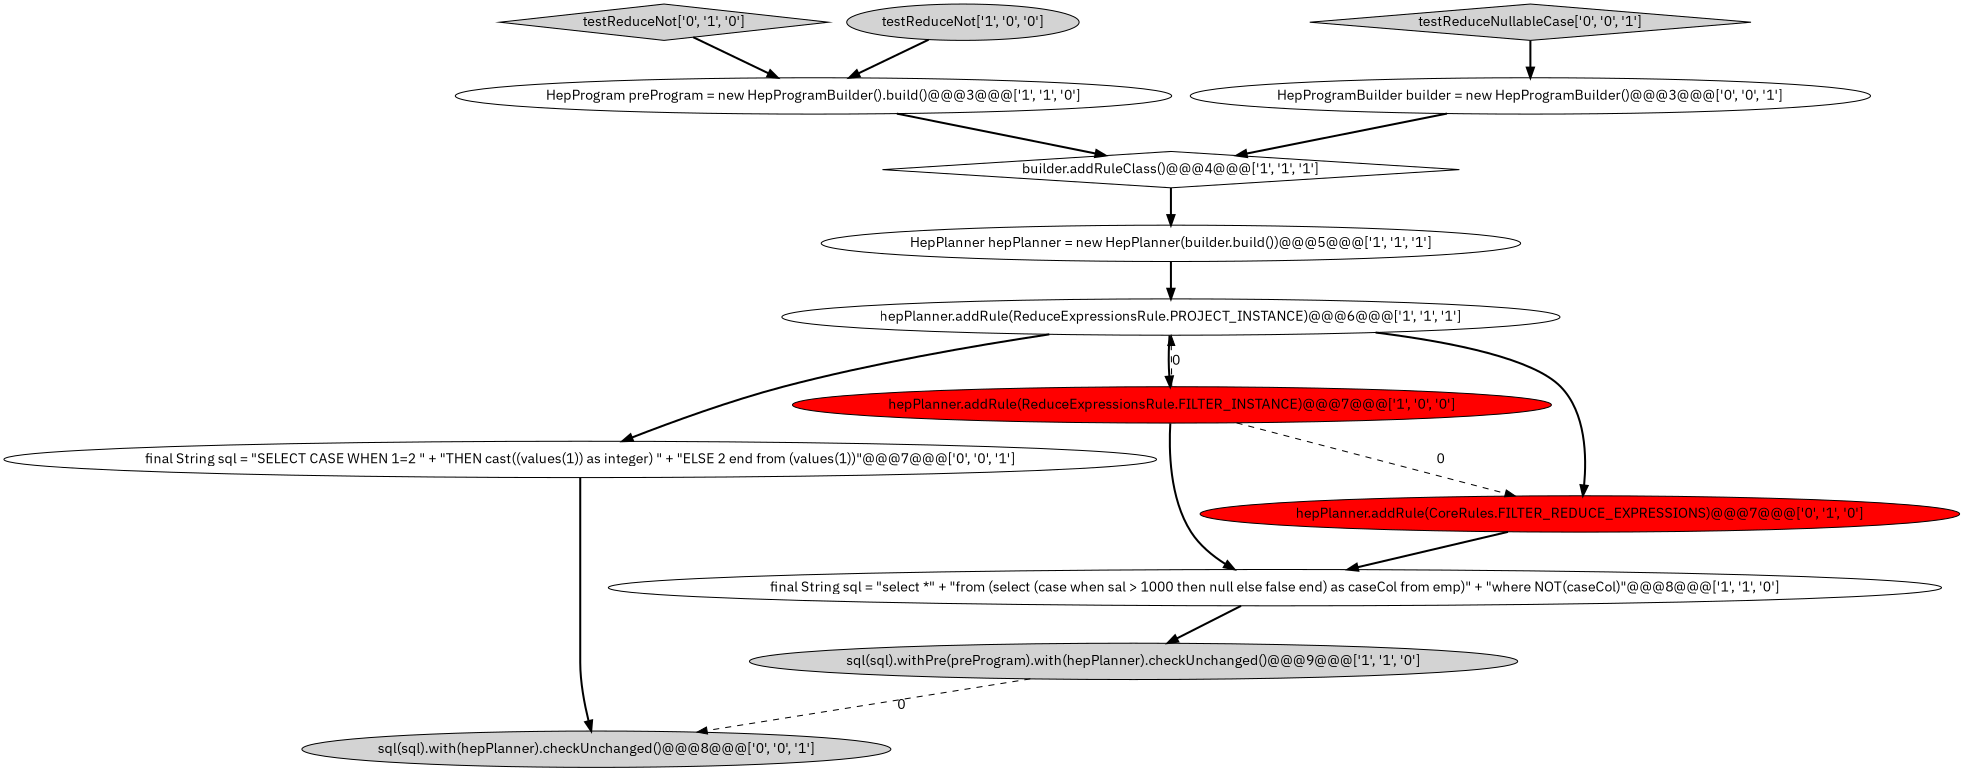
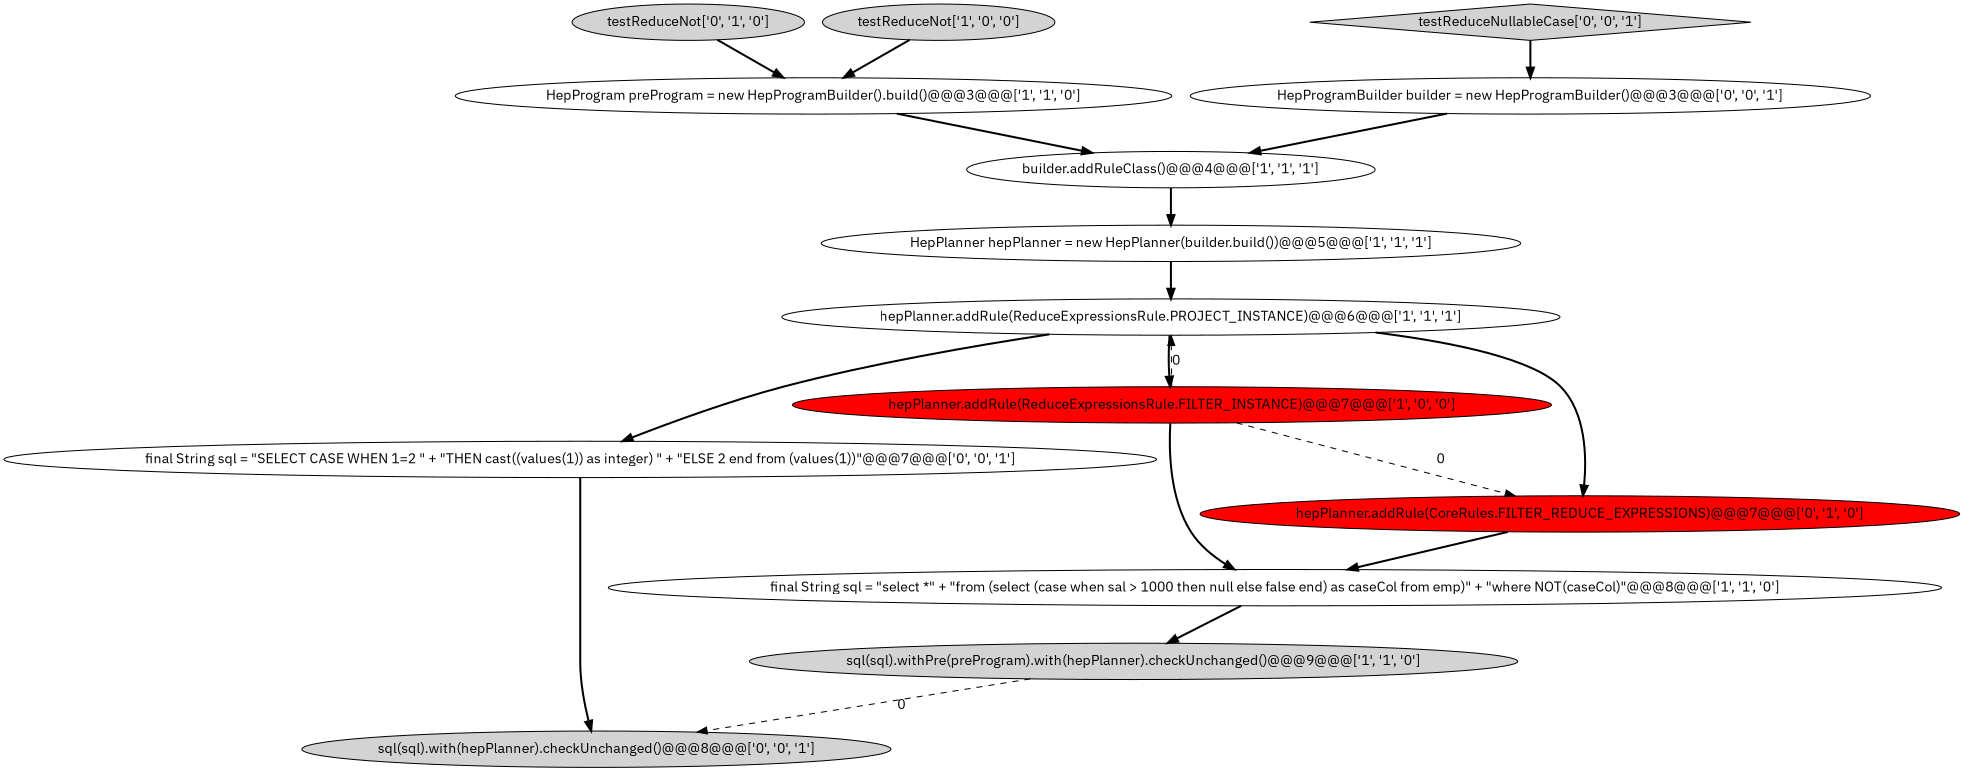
node "testReduceNot['0', '1', '0']": shape diamond -> ellipse
node "builder.addRuleClass()@@@4@@@['1', '1', '1']": shape diamond -> ellipse
